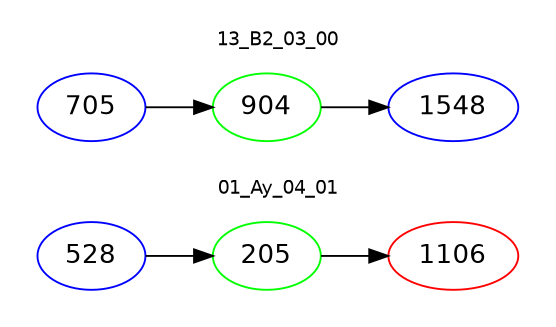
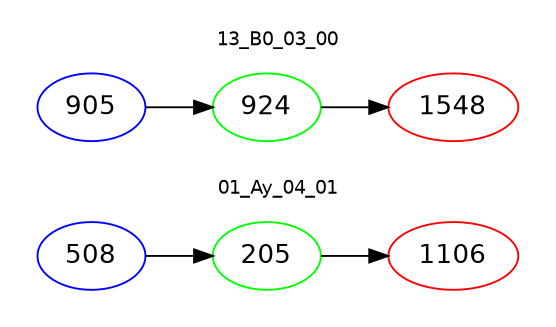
cluster "13_B2_03_00": label "13_B2_03_00" -> "13_B0_03_00"
node "705": label "705" -> "905"
node "904": label "904" -> "924"
node "1548": color blue -> red
node "528": label "528" -> "508"
